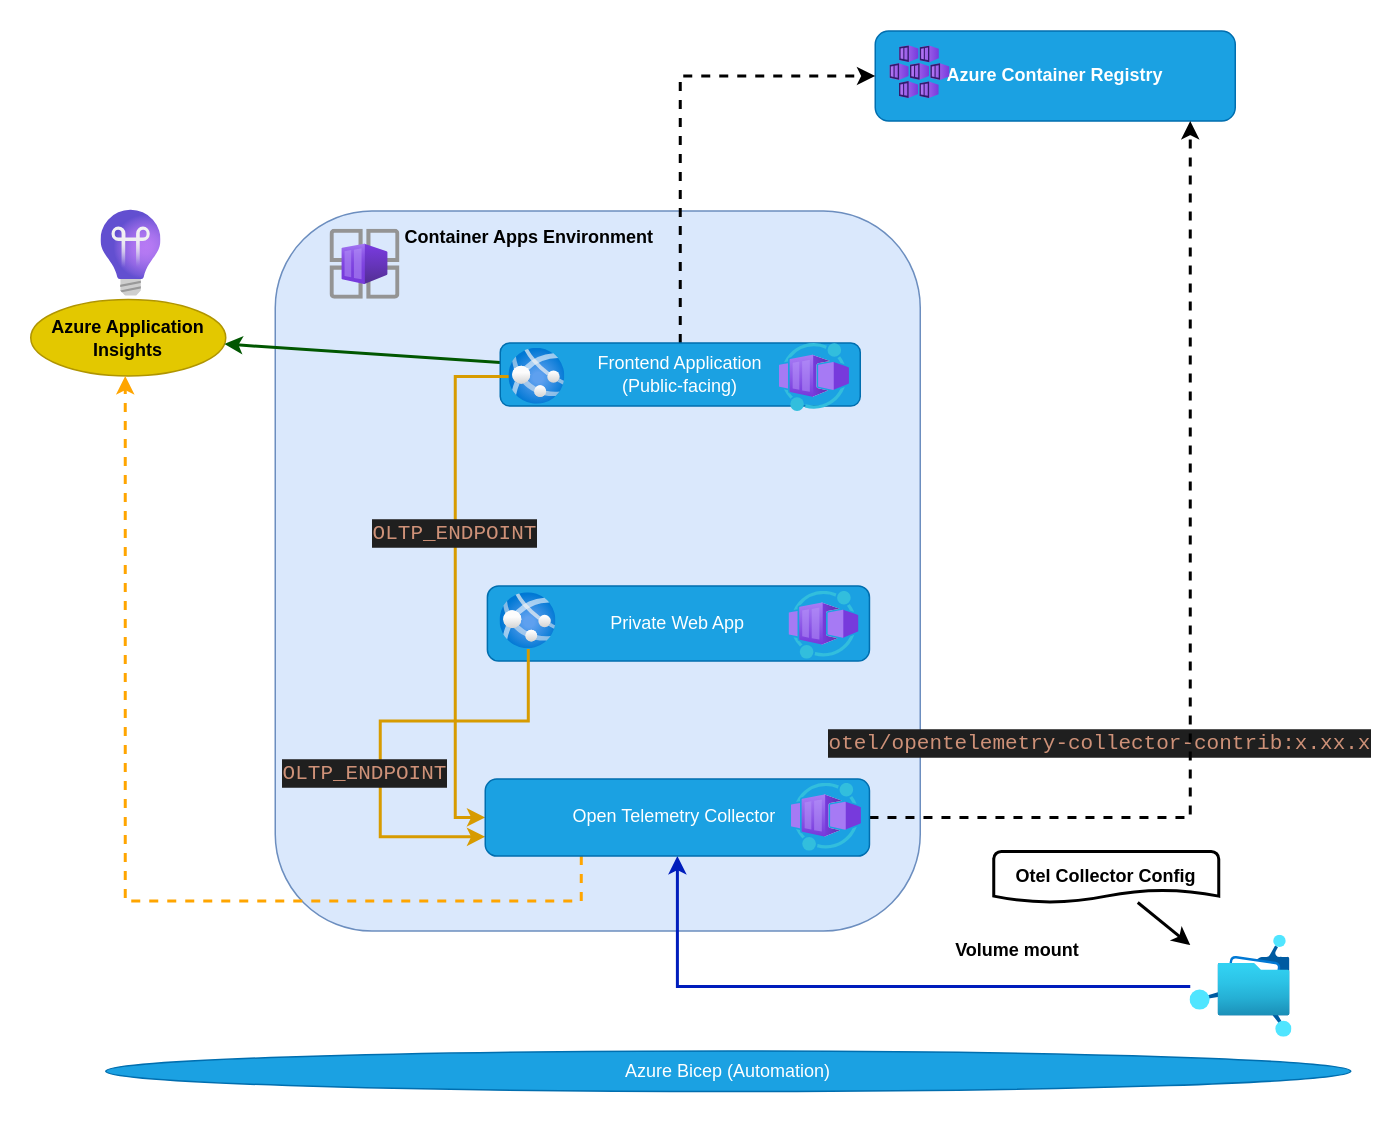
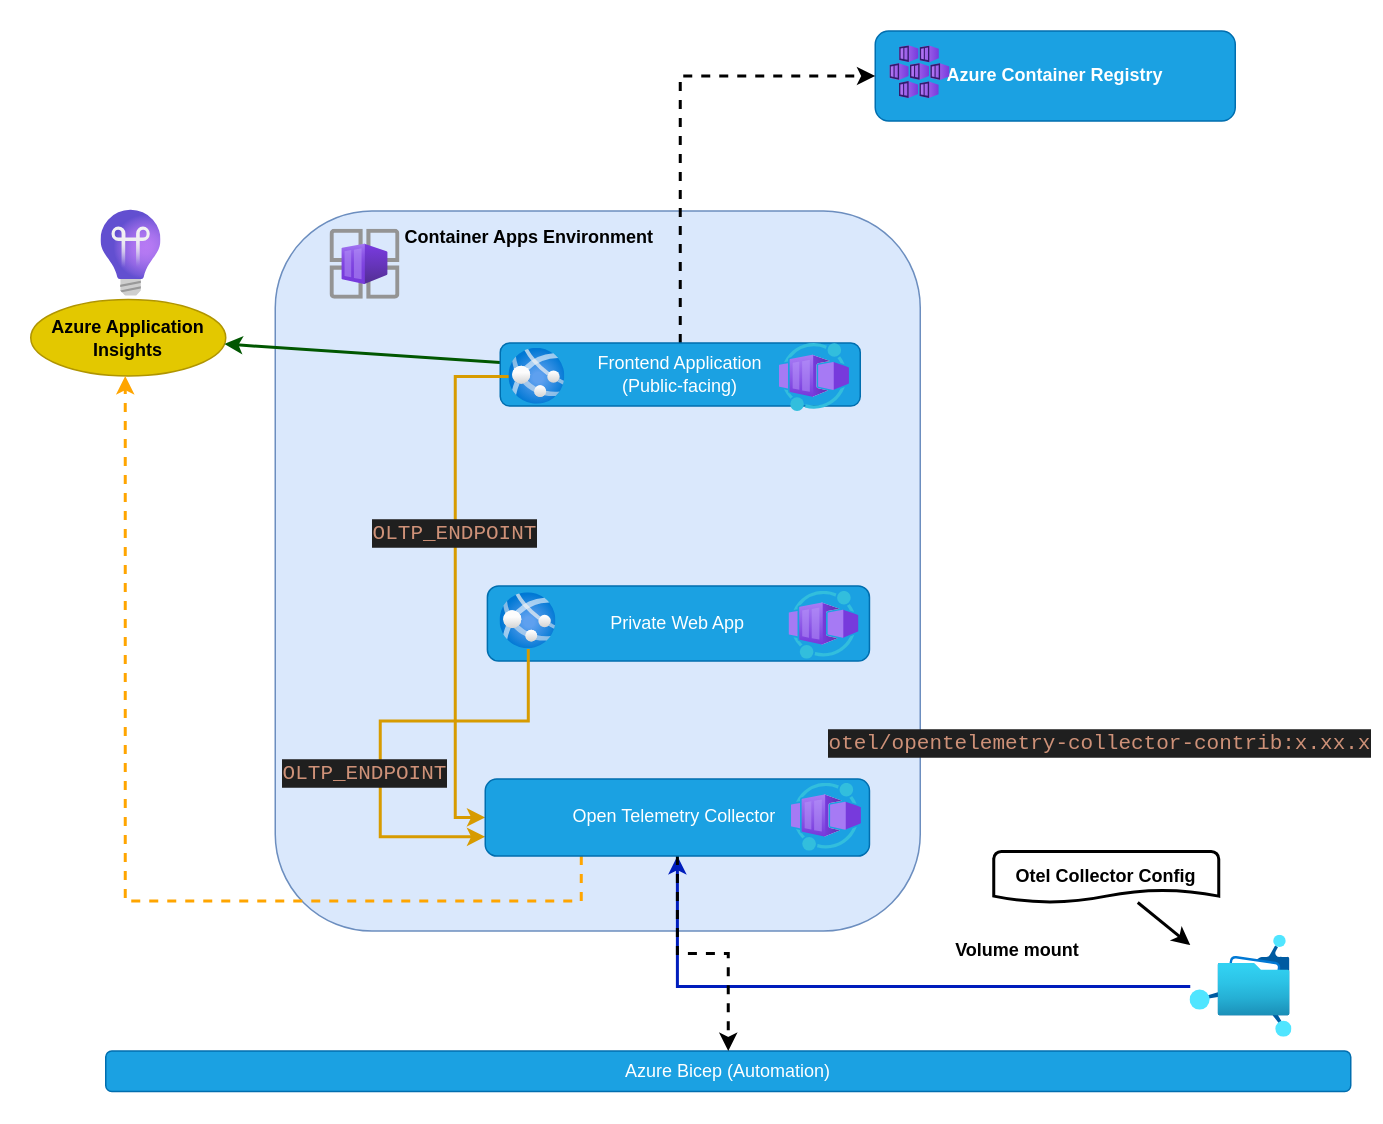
edge "Open Telemetry Collector" -> "Azure Container Registry": now "Open Telemetry Collector" -> "Azure Bicep (Automation)"
node "Azure Bicep (Automation)": shape ellipse -> rounded rectangle
